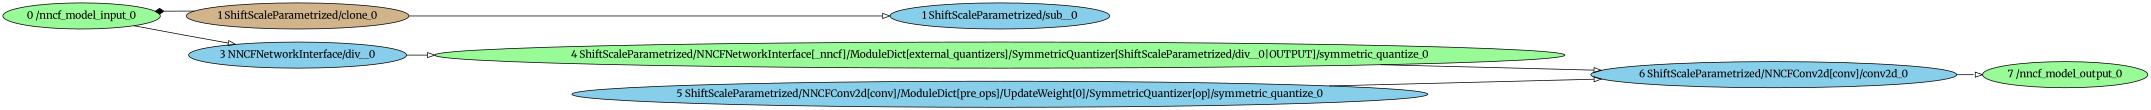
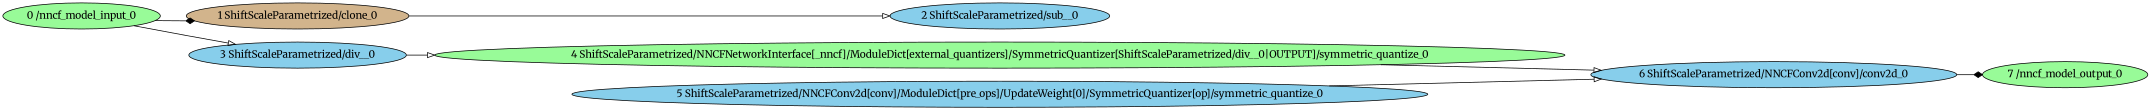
edge "1 ShiftScaleParametrized/clone_0" -> "0 /nncf_model_input_0": reversed
node "1 ShiftScaleParametrized/sub__0": label "1 ShiftScaleParametrized/sub__0" -> "2 ShiftScaleParametrized/sub__0"
node "3 NNCFNetworkInterface/div__0": label "3 NNCFNetworkInterface/div__0" -> "3 ShiftScaleParametrized/div__0"
edge "6 ShiftScaleParametrized/NNCFConv2d[conv]/conv2d_0" -> "7 /nncf_model_output_0": arrowhead onormal -> diamond
